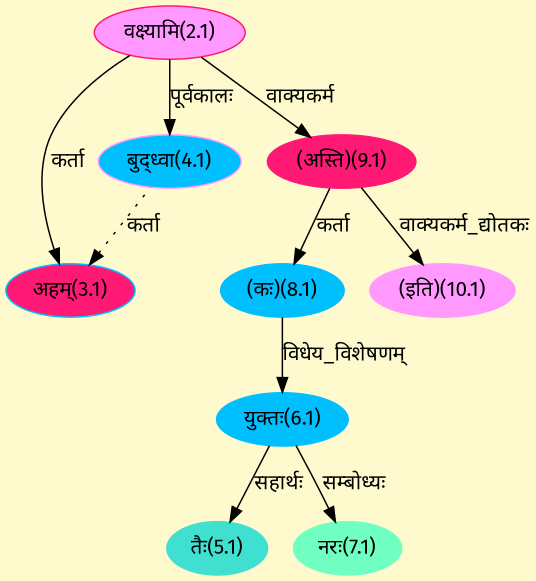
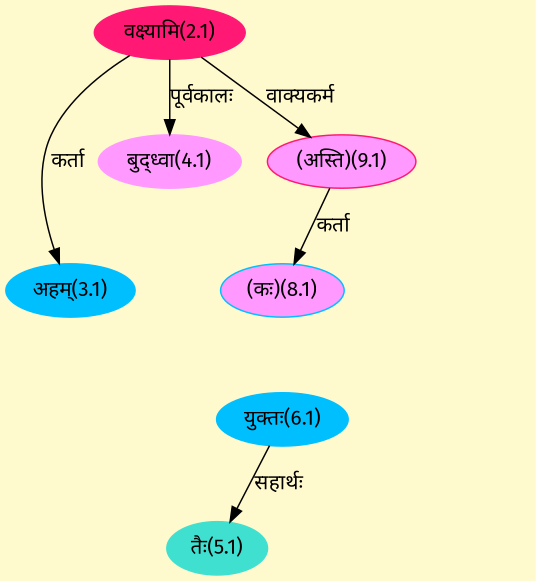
node "वक्ष्यामि(2.1)": fillcolor #ff99ff -> #ff1975
node "बुद्ध्वा(4.1)": fillcolor #00bfff -> #ff99ff
node "(अस्ति)(9.1)": fillcolor #ff1975 -> #ff99ff
edge "बुद्ध्वा(4.1)" -> "अहम्(3.1)": removed, label "कर्ता"
node "अहम्(3.1)": fillcolor #ff1975 -> #00bfff
node "(कः)(8.1)": fillcolor #00bfff -> #ff99ff
node "(इति)(10.1)": removed
edge "(कः)(8.1)" -> "युक्तः(6.1)": removed, label "विधेय_विशेषणम्"
node "नरः(7.1)": removed
